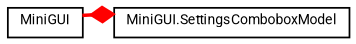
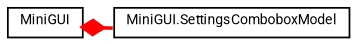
edge "MiniGUI" -> "MiniGUI.SettingsComboboxModel": reversed
